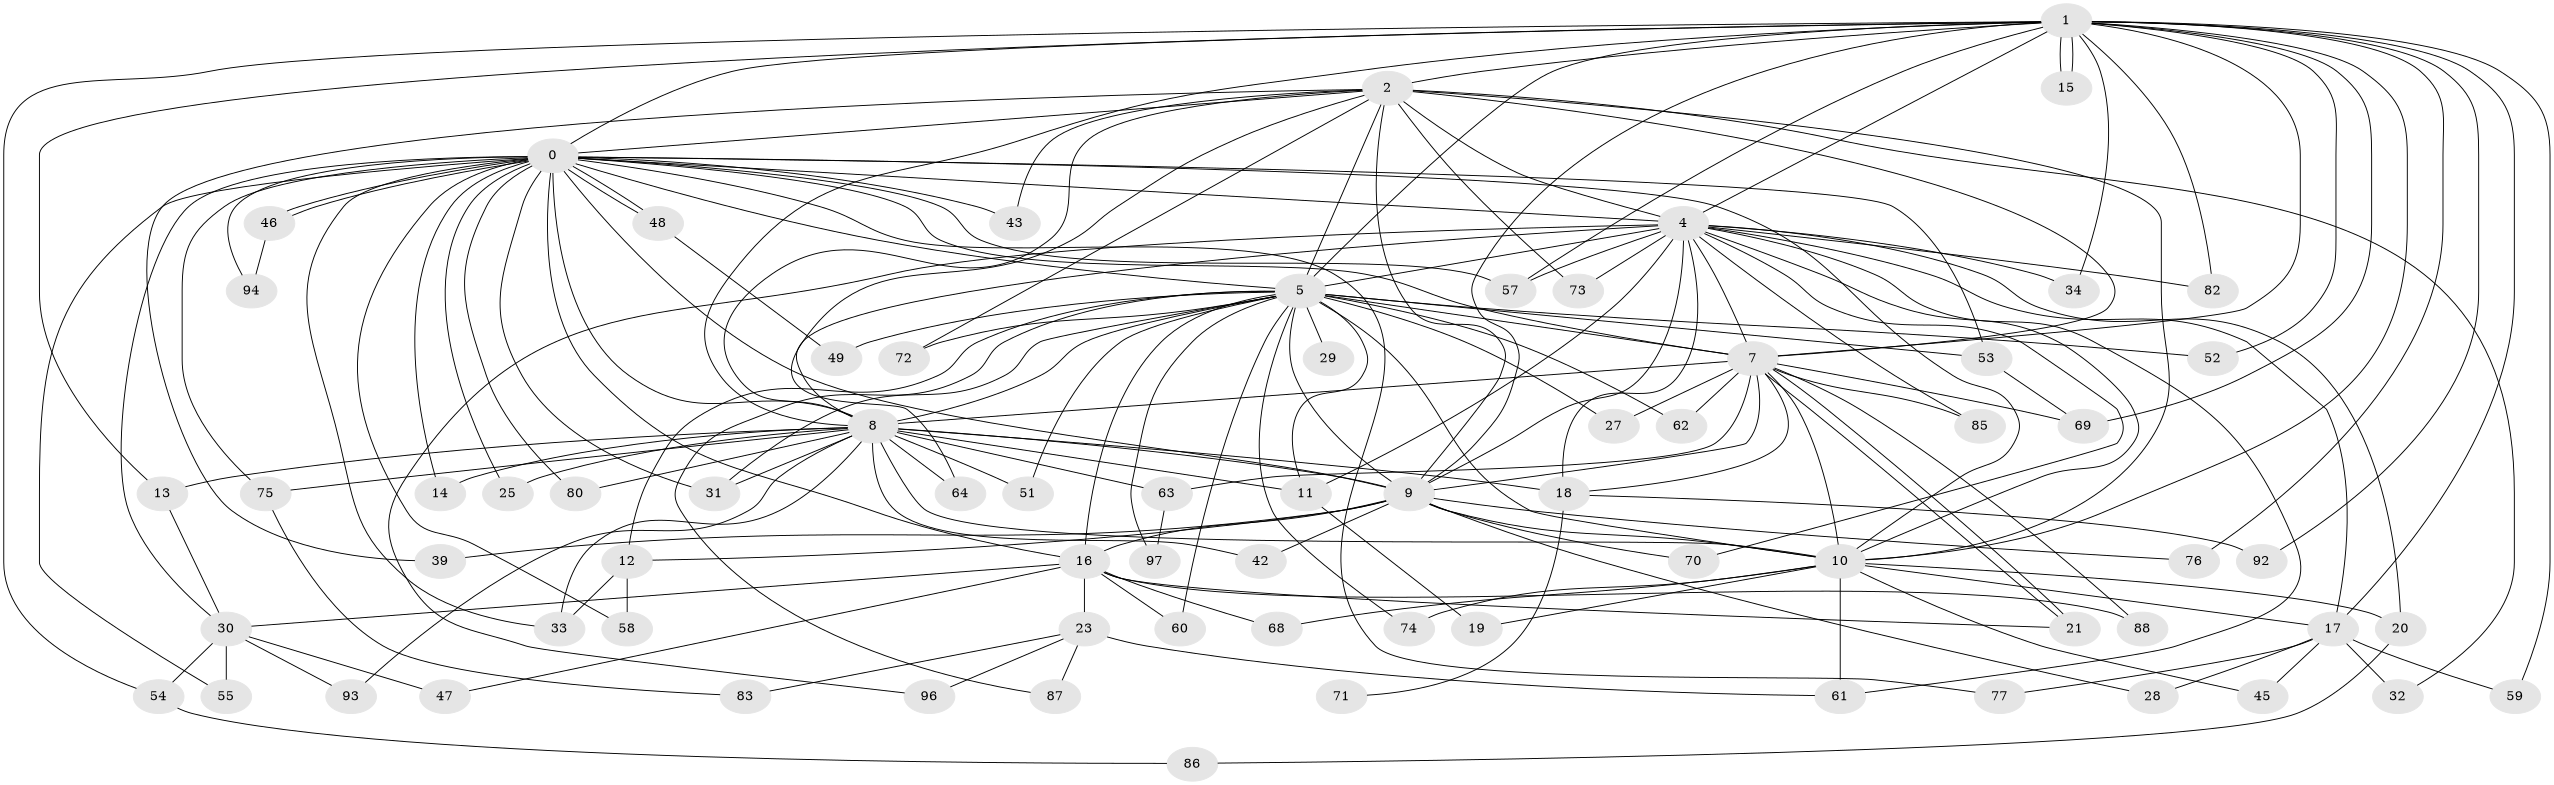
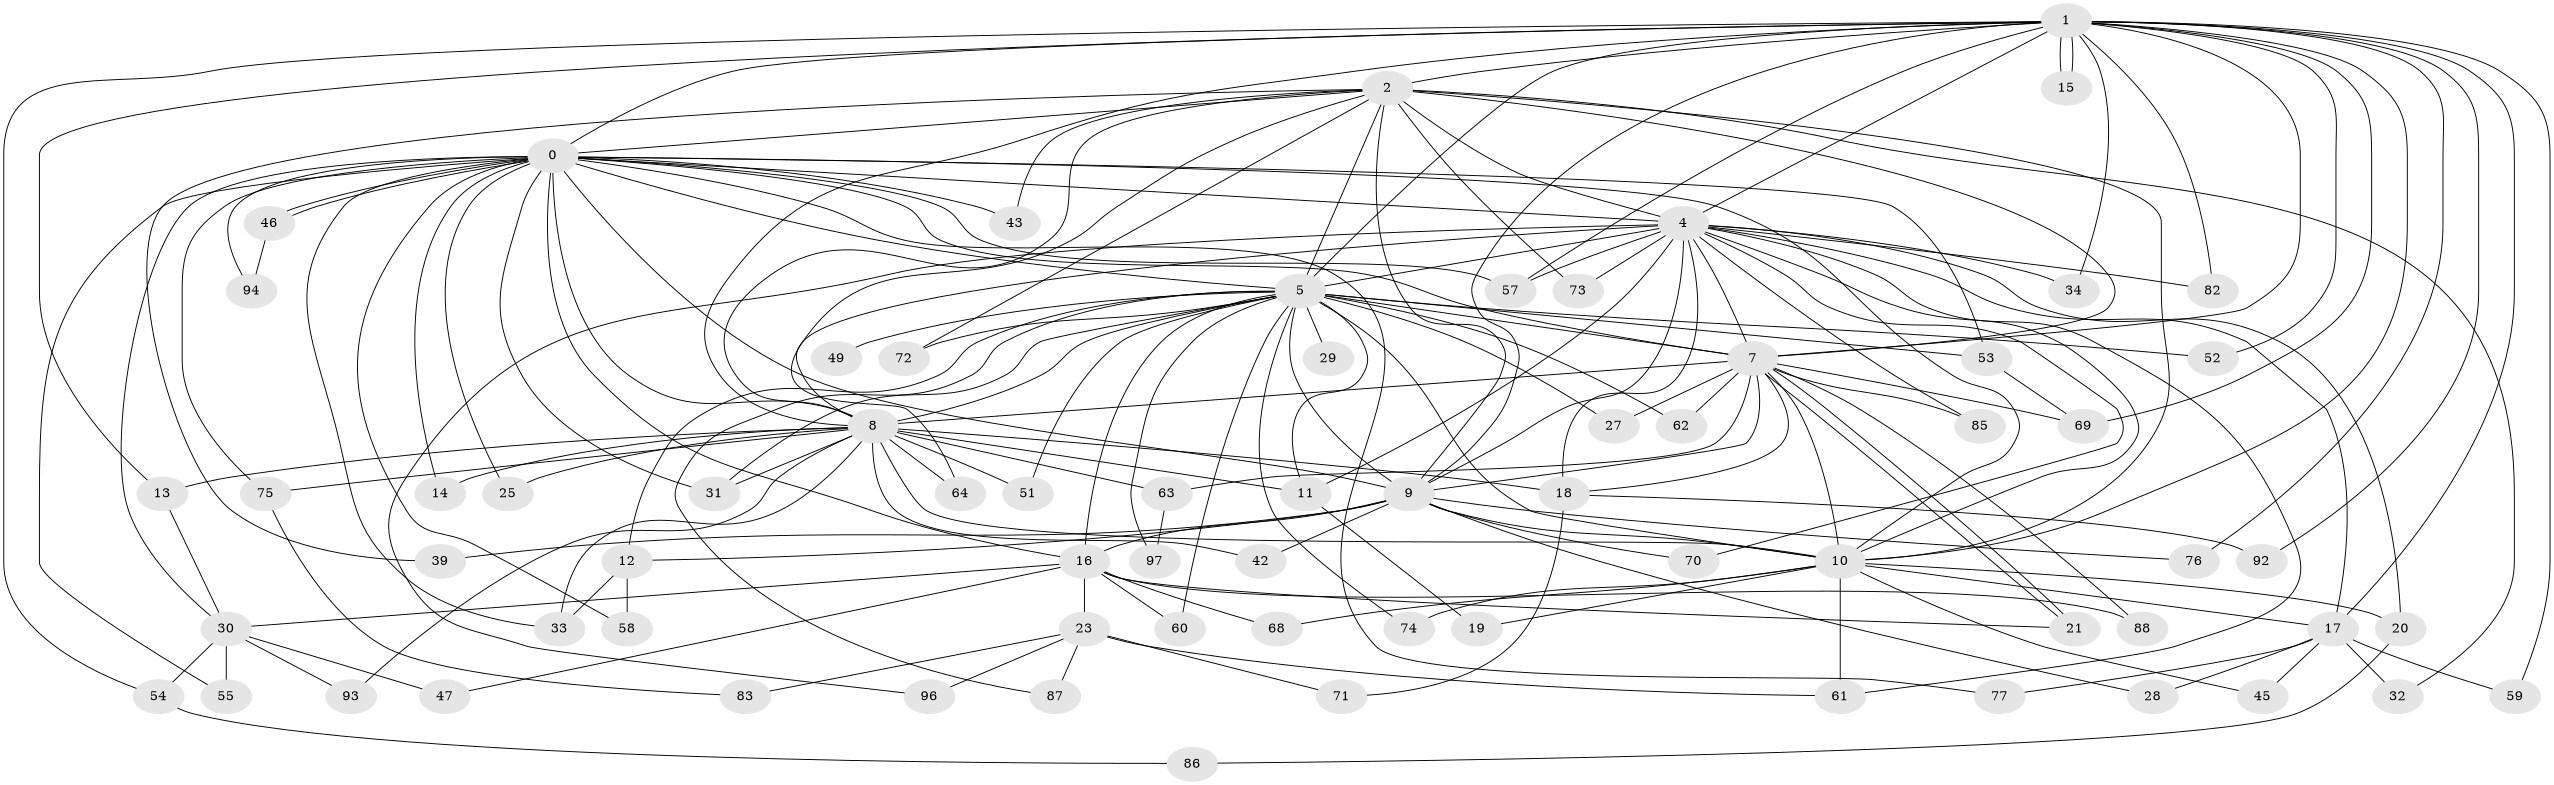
node "48": removed
edge "8" -- "9": removed
node "80": removed
edge "23" -- "71": added
